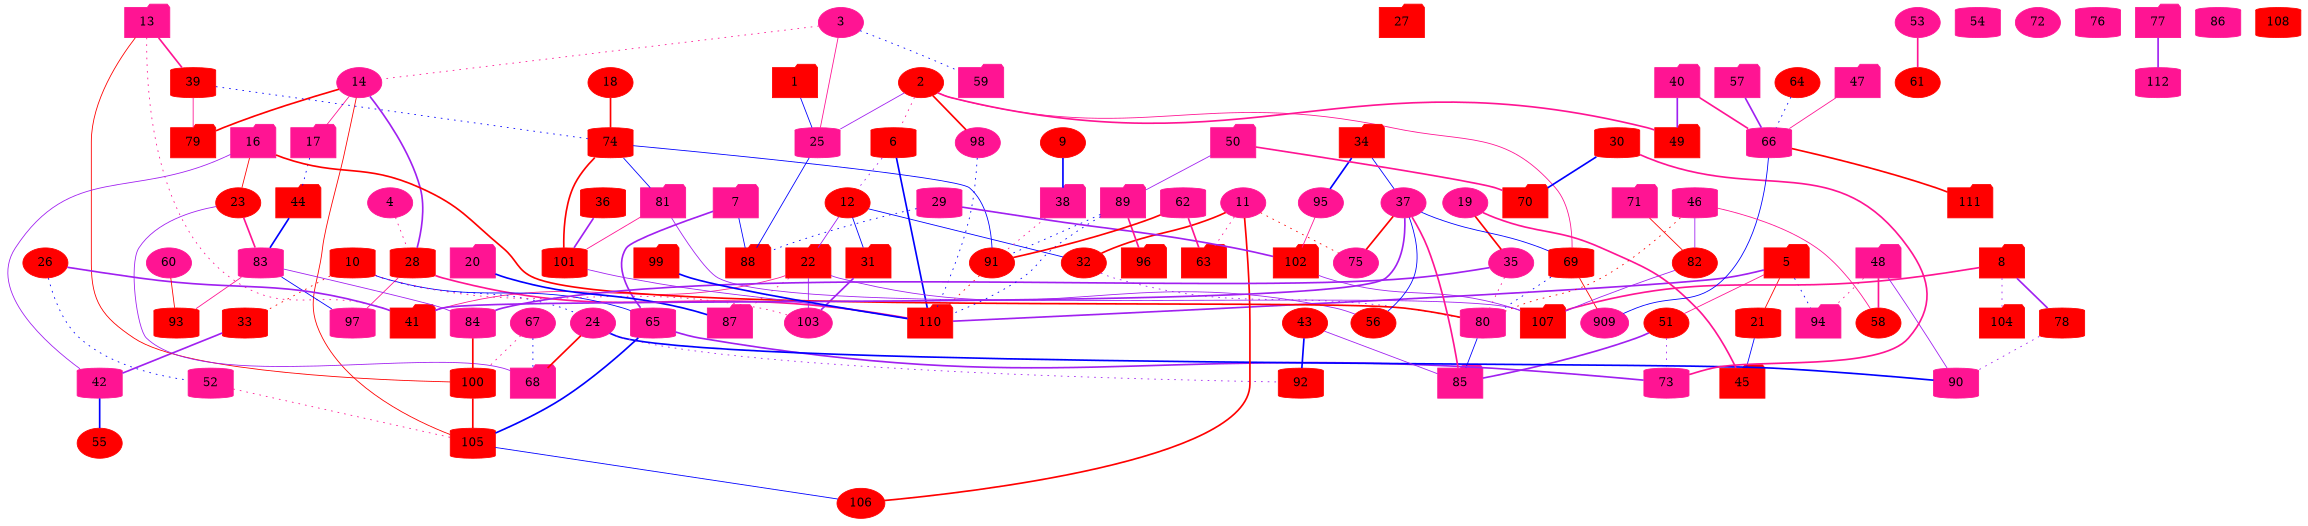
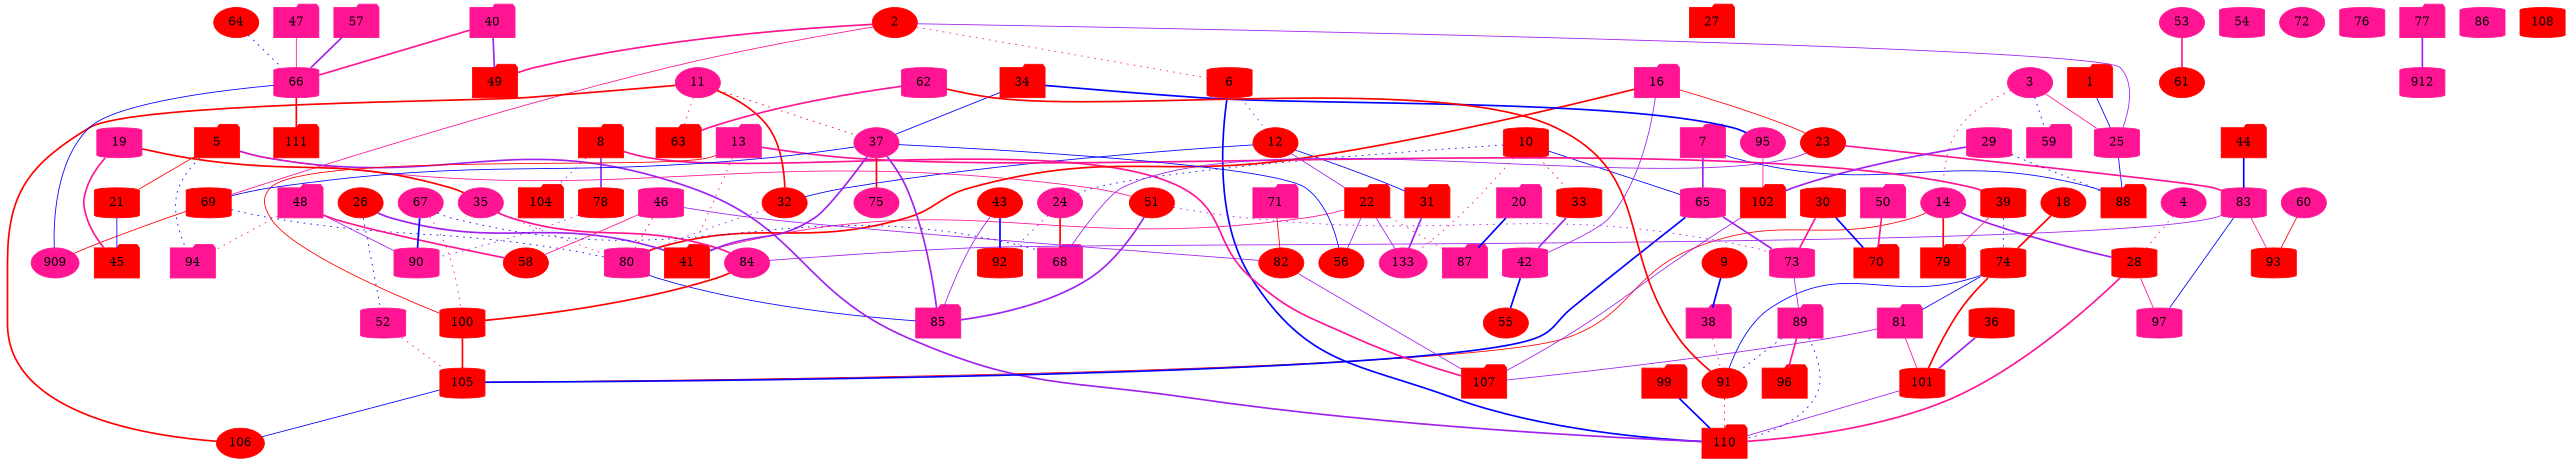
node "112": label "112" -> "912"
node "17": removed
node "98": removed
edge "50" -- "89": now "73" -- "89"
node "19": shape ellipse -> cylinder
edge "11" -- "75": now "11" -- "37"
edge "35" -- "84": color purple -> deeppink
edge "37" -- "85": color deeppink -> purple
node "84": shape cylinder -> ellipse
node "103": label "103" -> "133"
edge "24" -- "90": now "67" -- "90"
